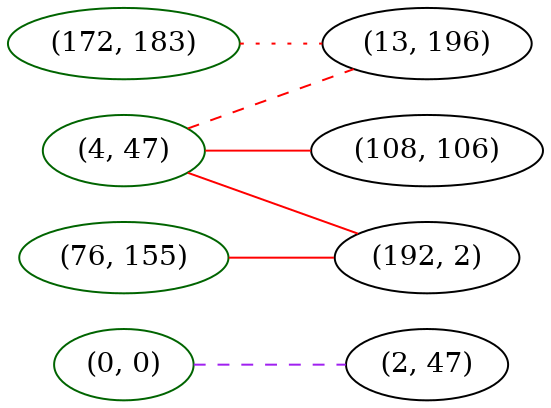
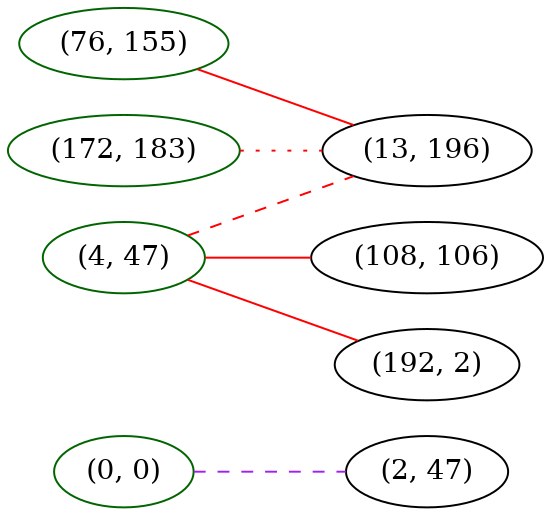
edge "(76, 155)" -- "(192, 2)": now "(76, 155)" -- "(13, 196)"
